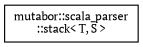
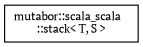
node "mutabor::scala_parser ::stack< T, S >": label "mutabor::scala_parser ::stack< T, S >" -> "mutabor::scala_scala ::stack< T, S >"
